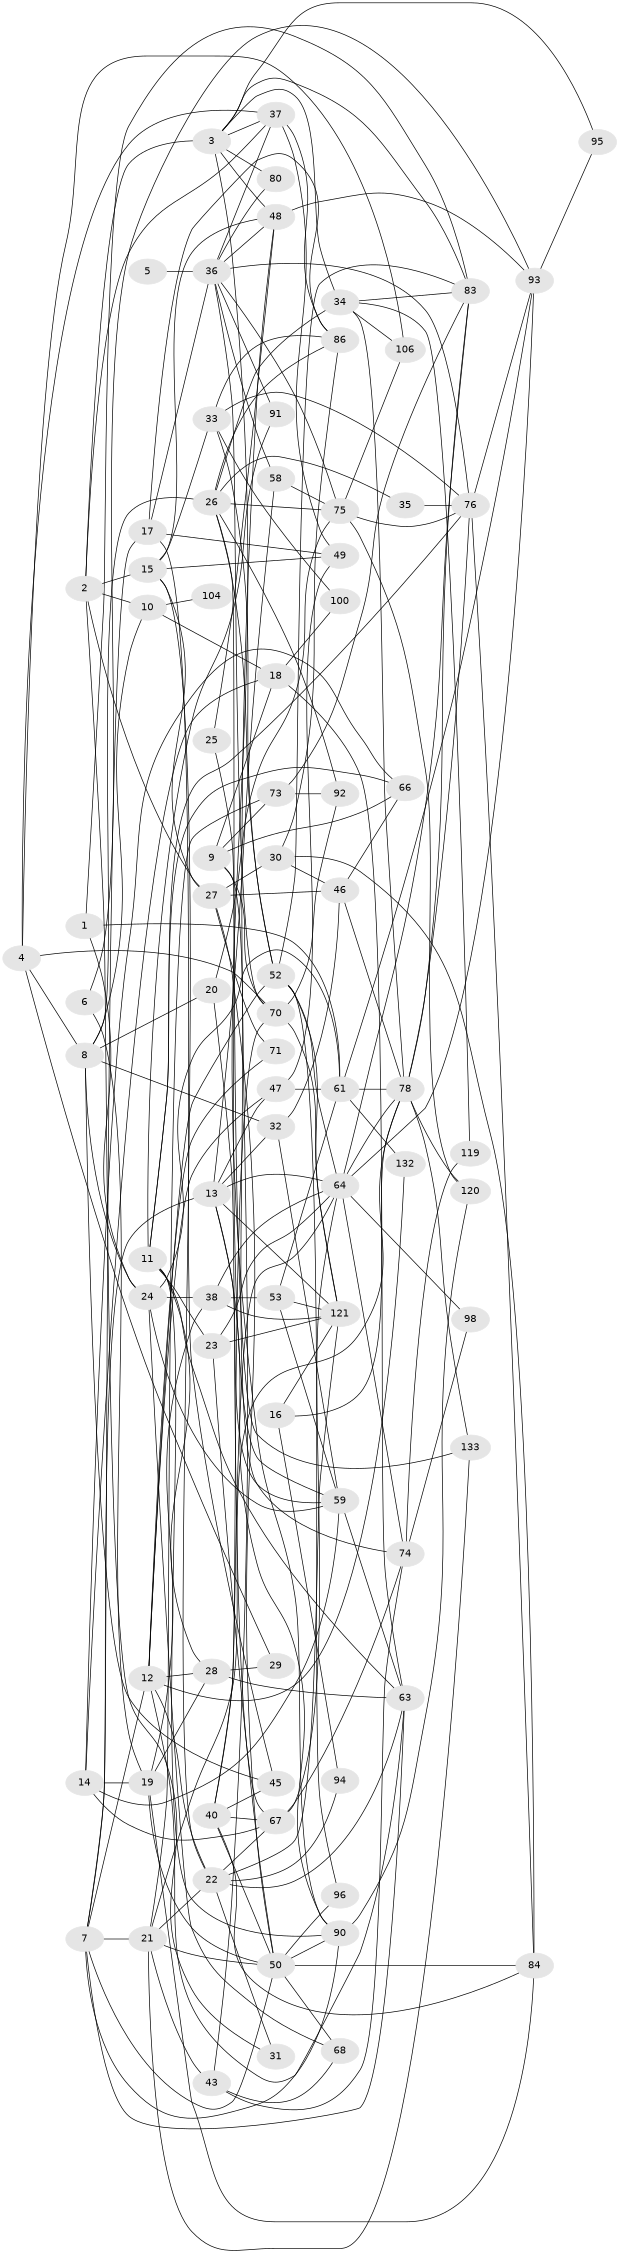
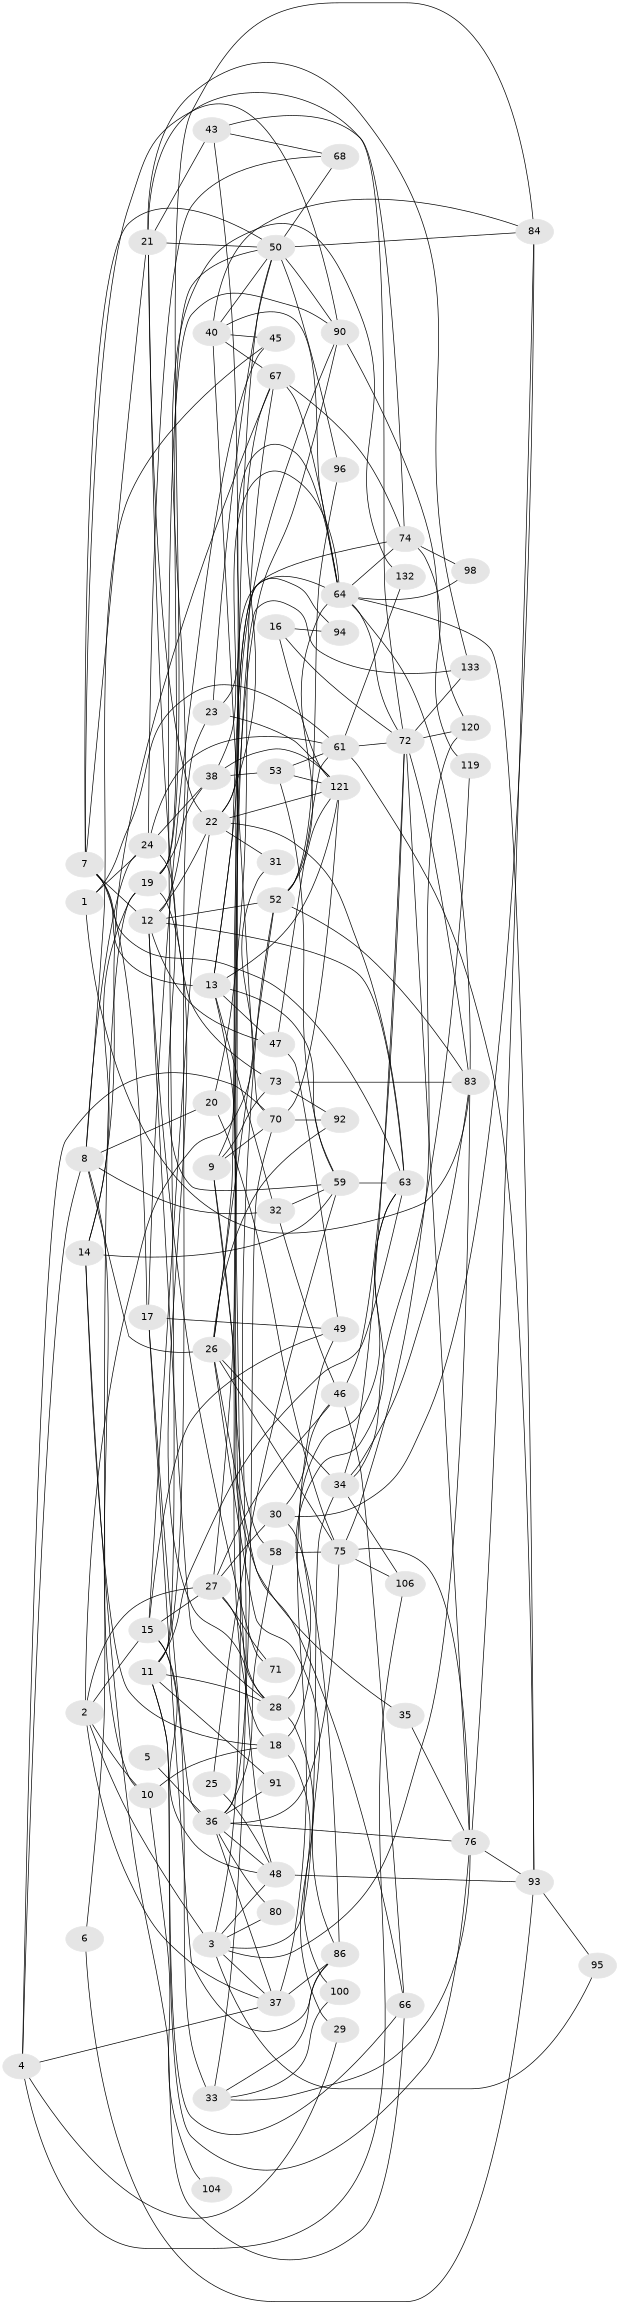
node "78": label "78" -> "72"
edge "27" -- "28": added
